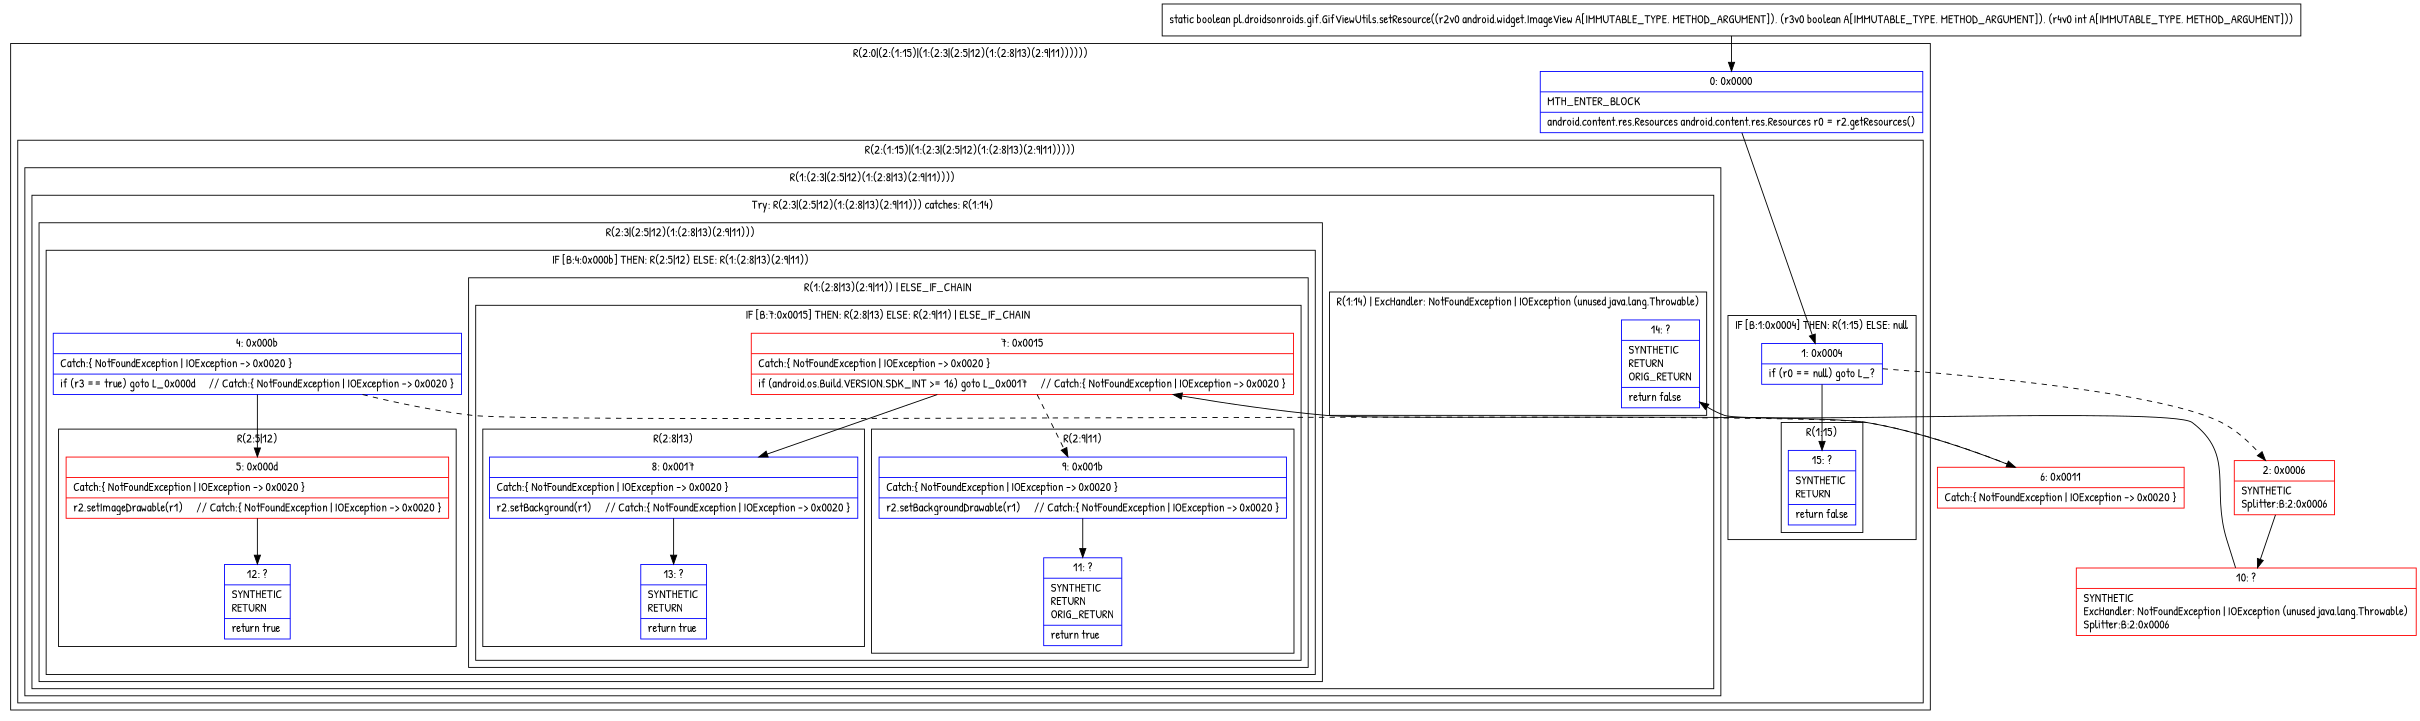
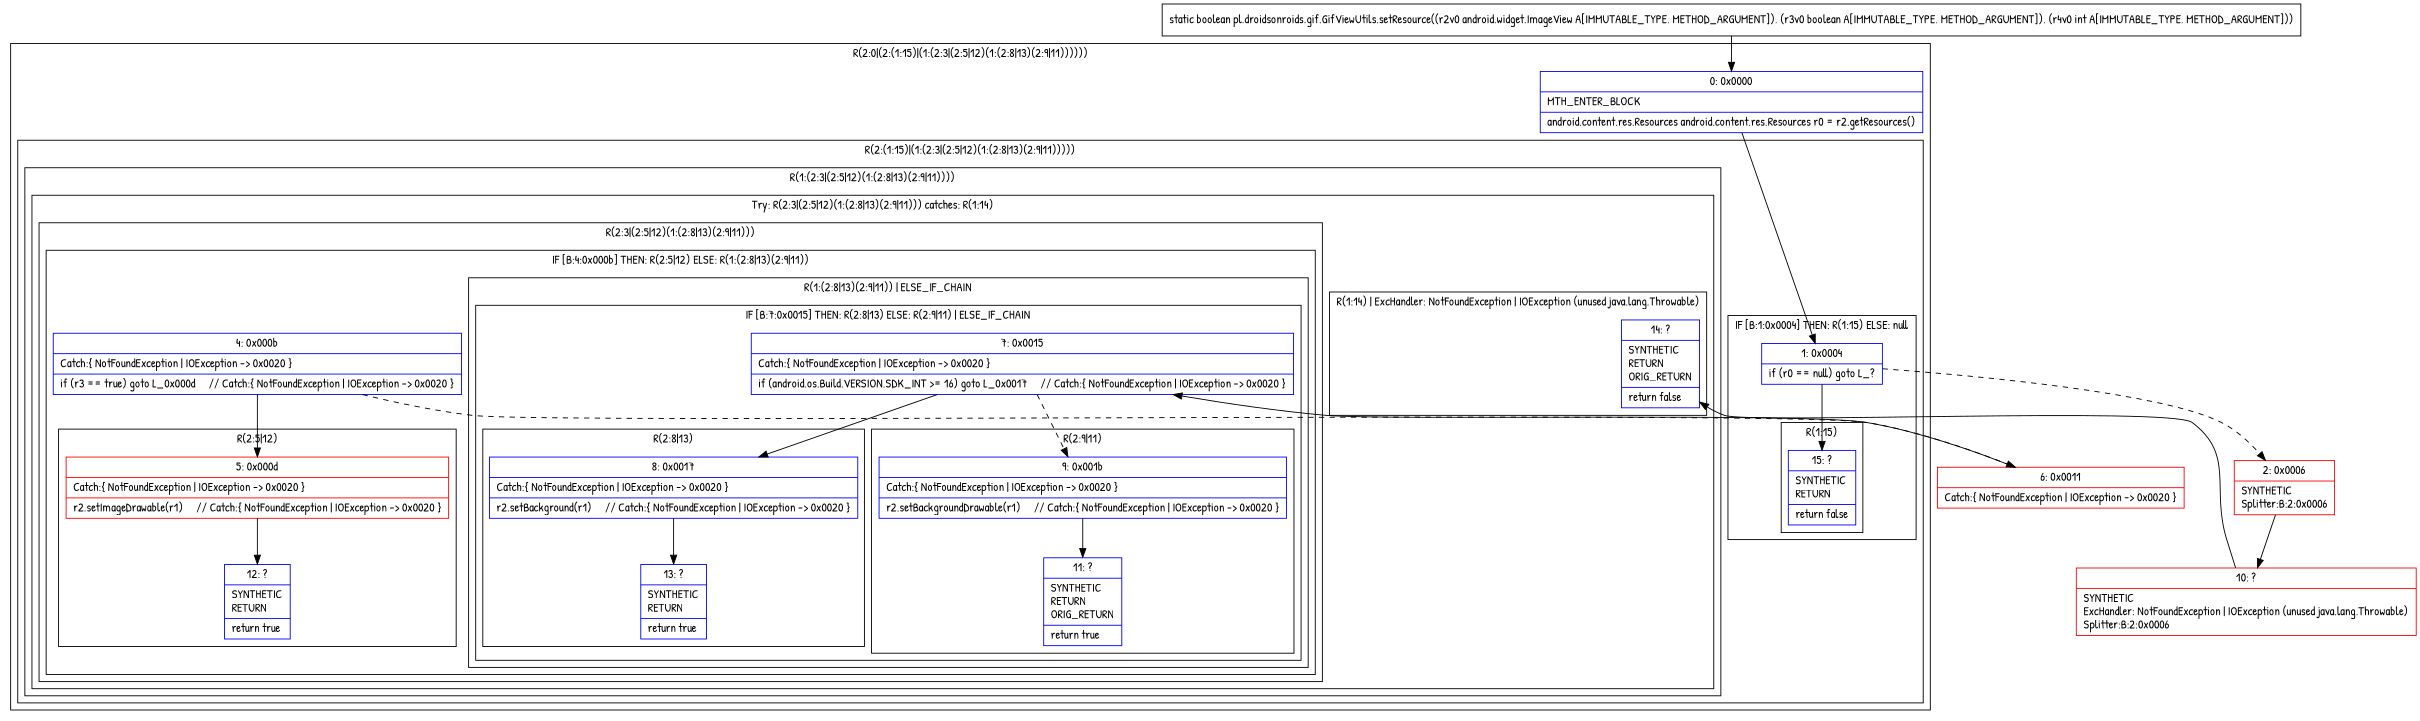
node "7: 0x0015": color red -> blue
